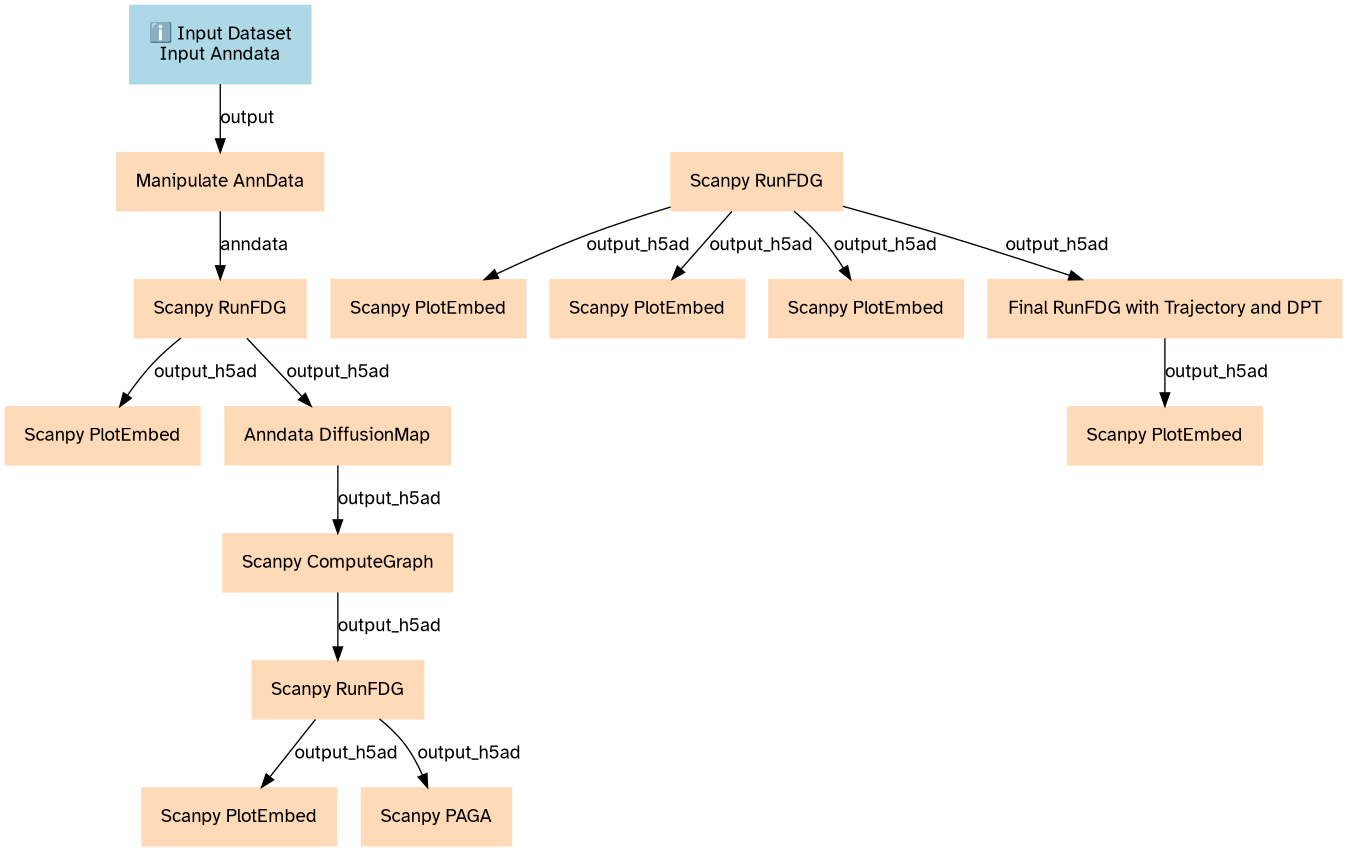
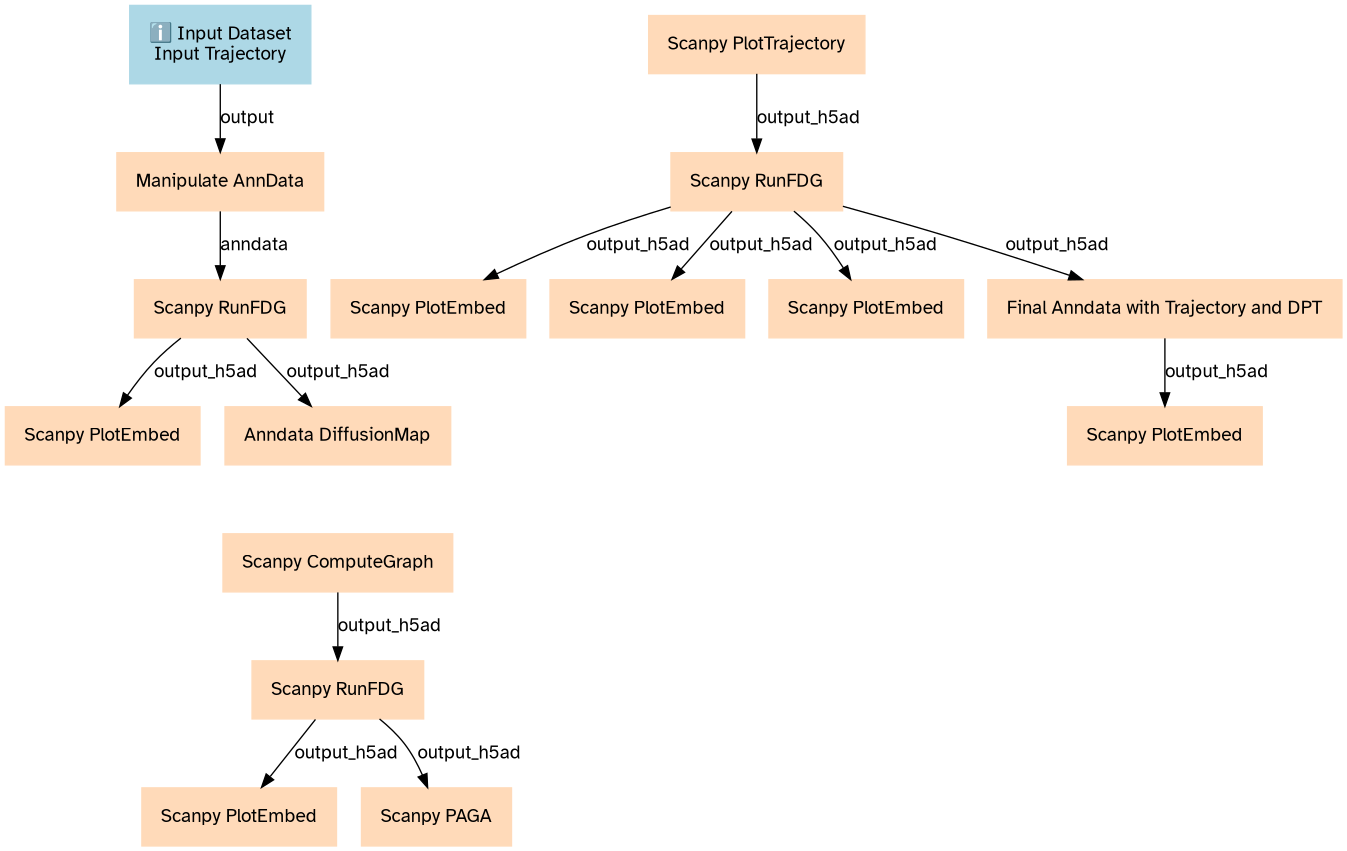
node "ℹ️ Input Dataset Input Anndata": label "ℹ️ Input Dataset Input Anndata" -> "ℹ️ Input Dataset Input Trajectory"
node "Scanpy PlotTrajectory": added
node "Final RunFDG with Trajectory and DPT": label "Final RunFDG with Trajectory and DPT" -> "Final Anndata with Trajectory and DPT"
edge "Anndata DiffusionMap" -> "Scanpy ComputeGraph": removed, label "output_h5ad"
